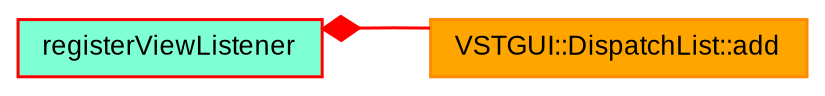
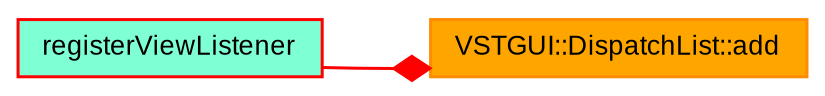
edge "VSTGUI::DispatchList::add" -> "registerViewListener": reversed
